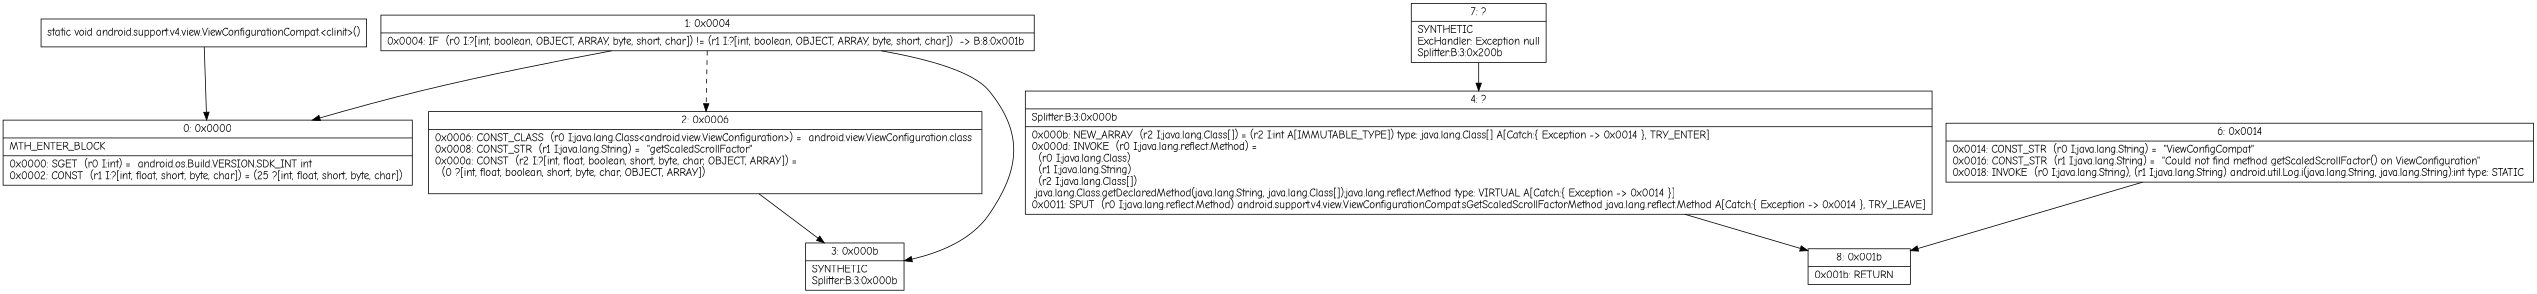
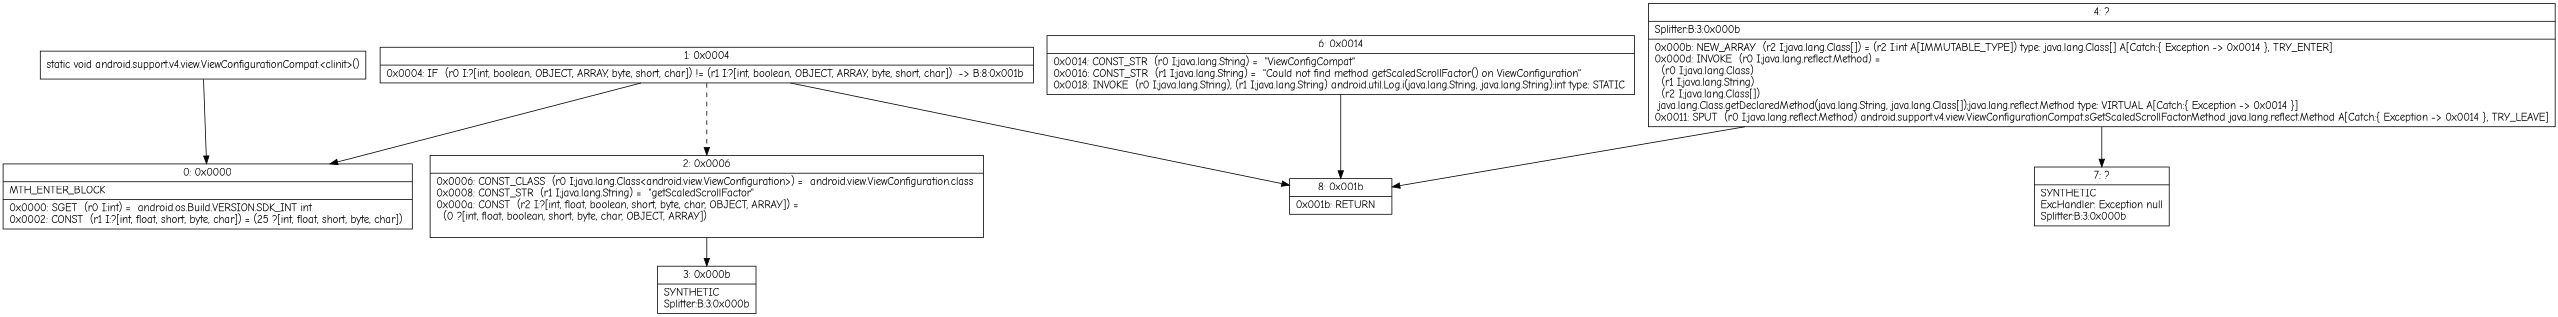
node "7: ?": text "Splitter:B:3:0x200b" -> "Splitter:B:3:0x000b"
edge "7: ?" -> "4: ?": reversed
edge "1: 0x0004" -> "3: 0x000b": now "1: 0x0004" -> "8: 0x001b"
